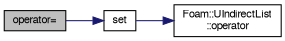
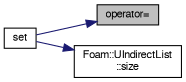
edge "operator=" -> "set": reversed
node "Foam::UIndirectList ::operator": label "Foam::UIndirectList ::operator" -> "Foam::UIndirectList ::size"
